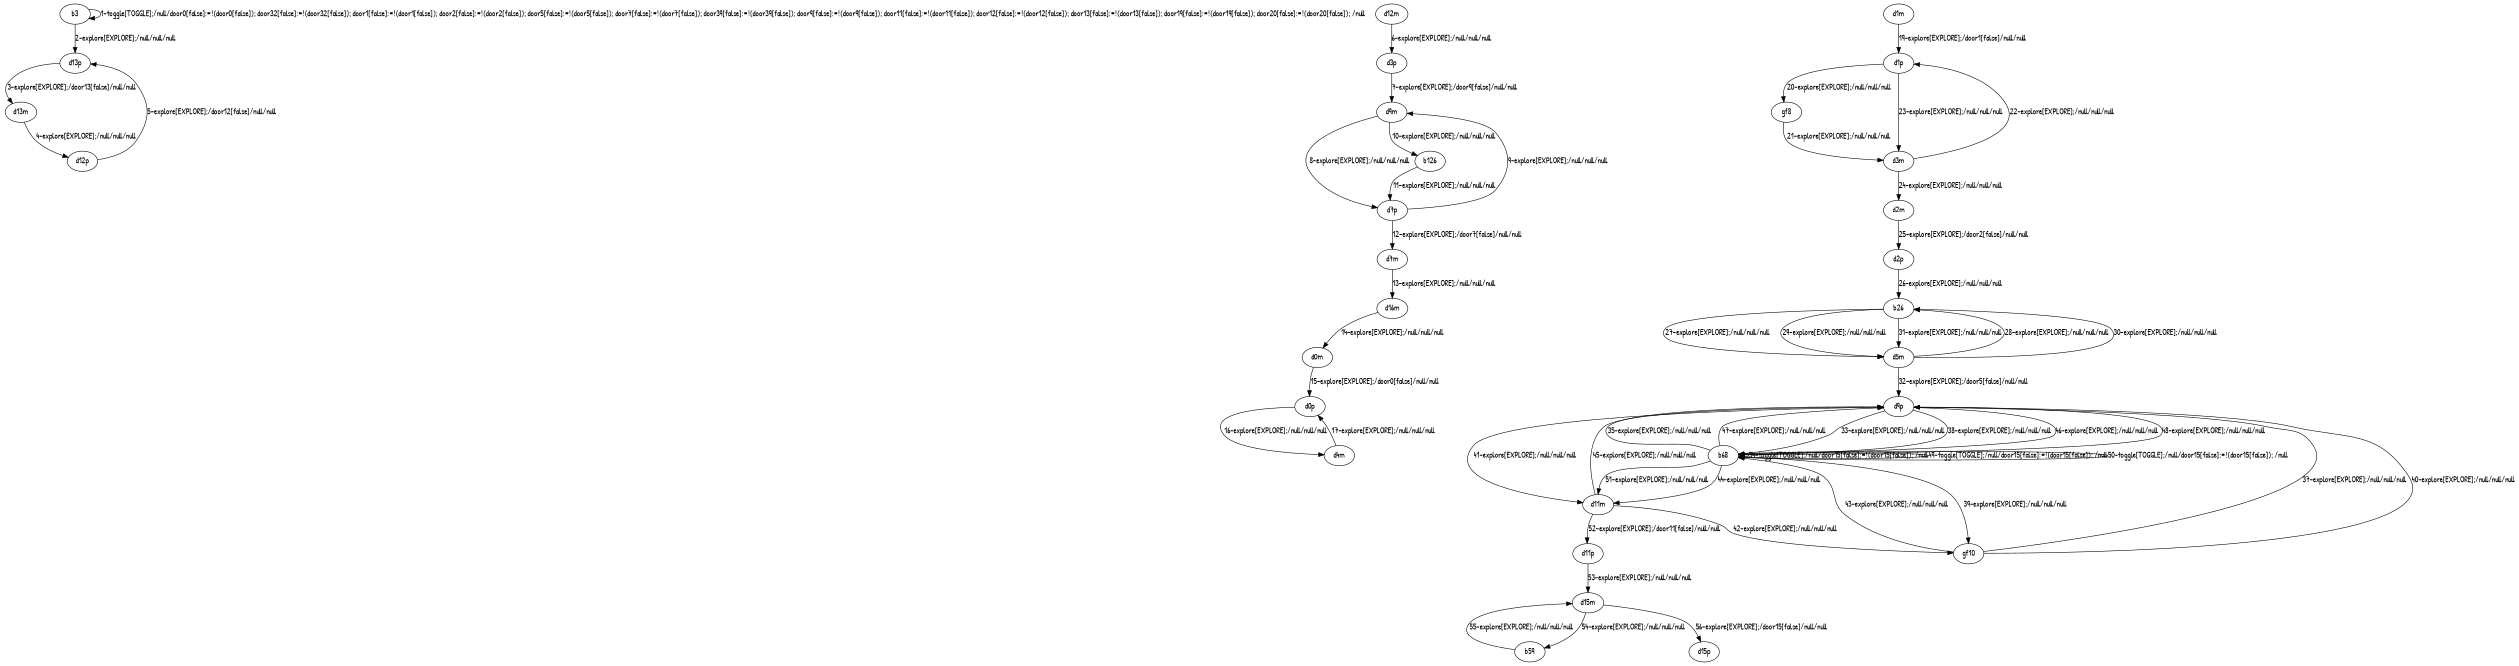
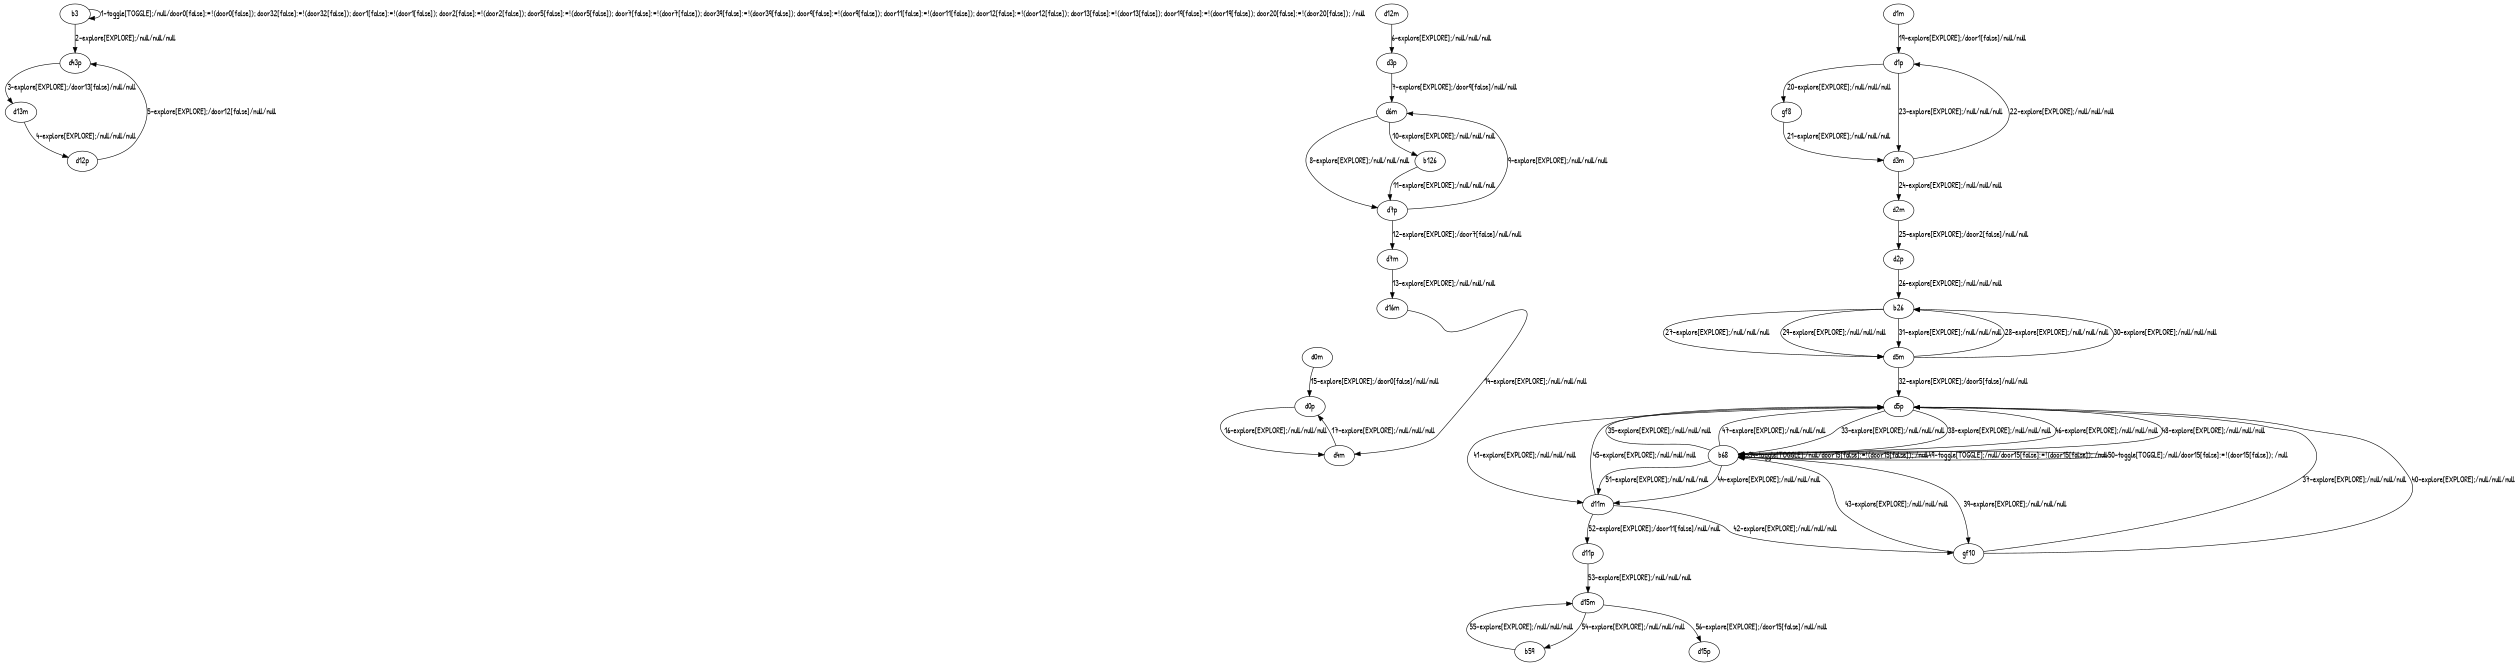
node "d13p": label "d13p" -> "d43p"
node "d9m": label "d9m" -> "d6m"
edge "d16m" -> "d0m": now "d16m" -> "d4m"
node "d9p": label "d9p" -> "d5p"
